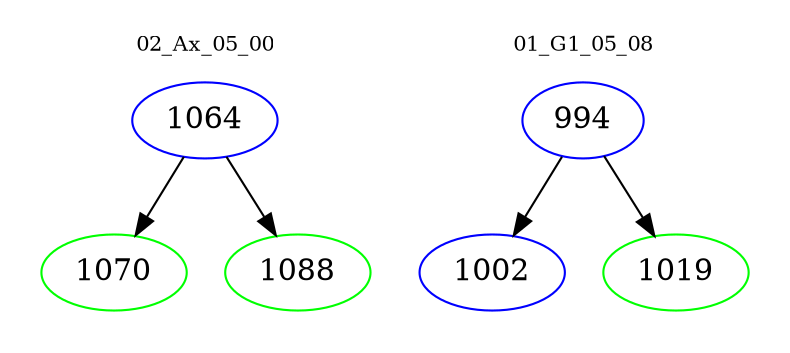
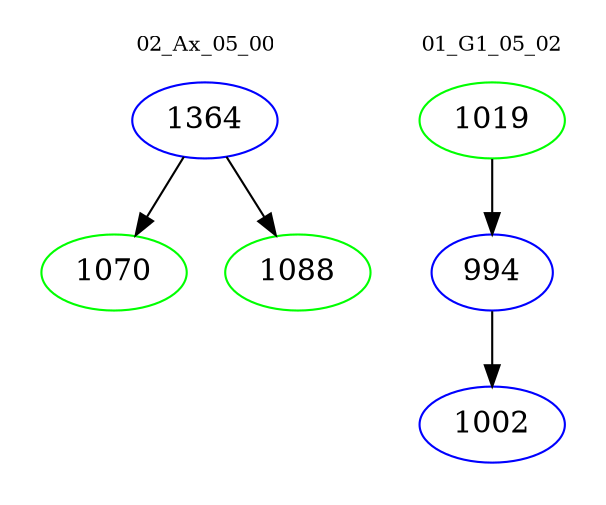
cluster "01_G1_05_08": label "01_G1_05_08" -> "01_G1_05_02"
node "1064": label "1064" -> "1364"
edge "994" -> "1019": reversed
